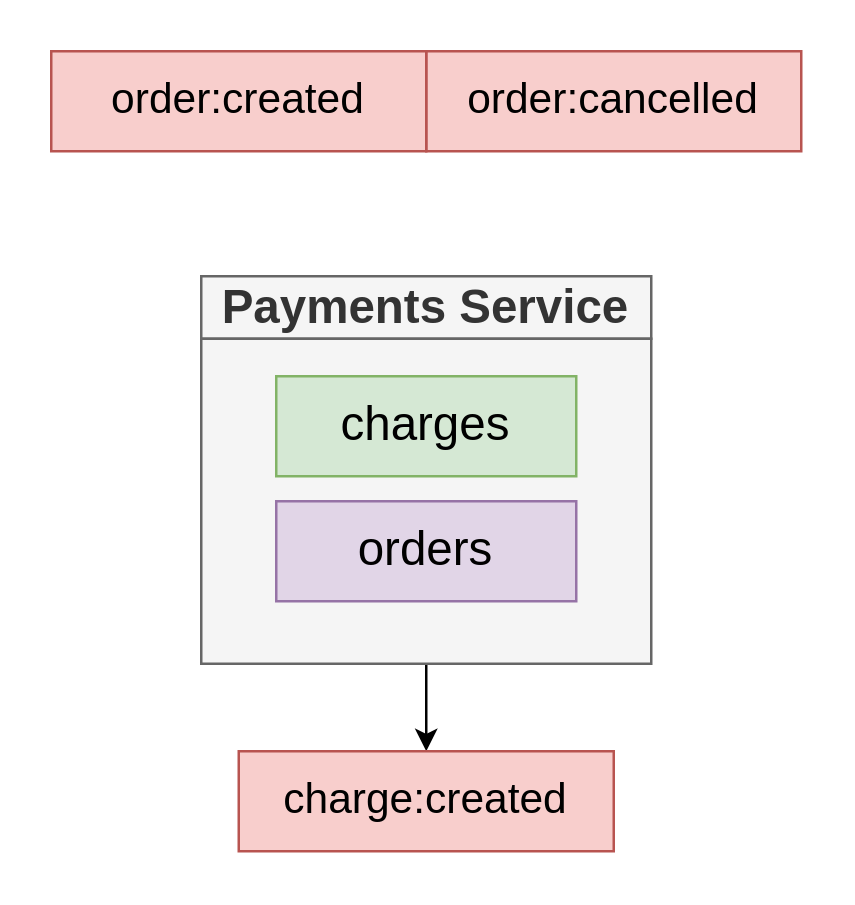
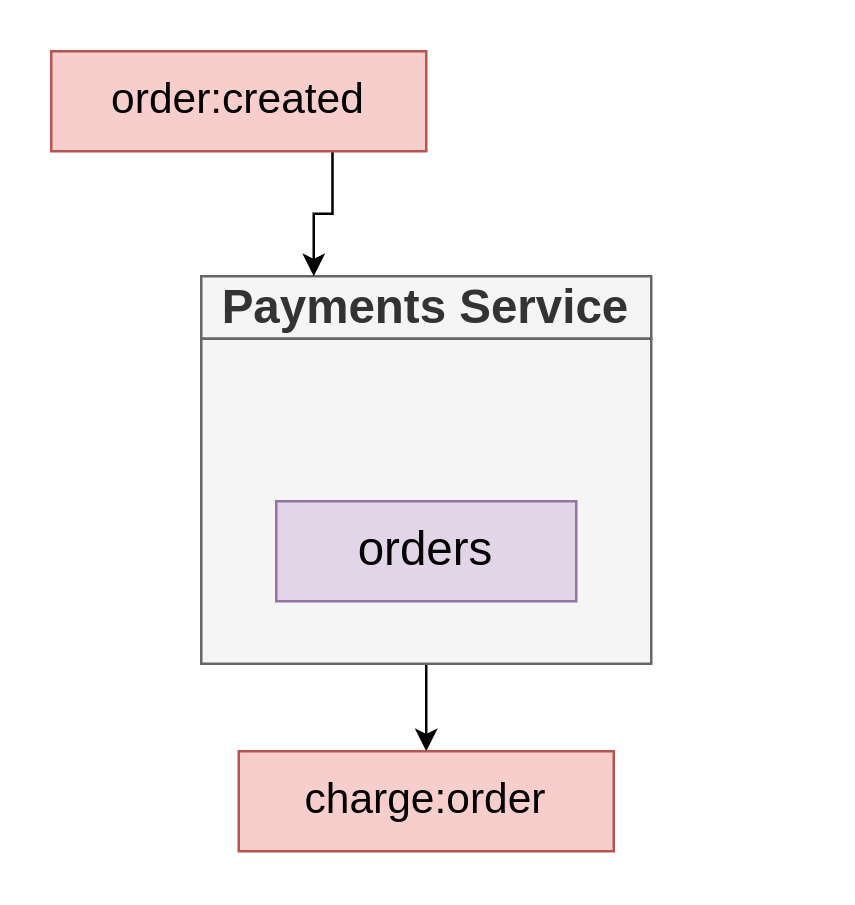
node "order:cancelled": removed
edge "order:created" -> "Payments Service": added
node "charges": removed
node "charge:created": label "charge:created" -> "charge:order"
